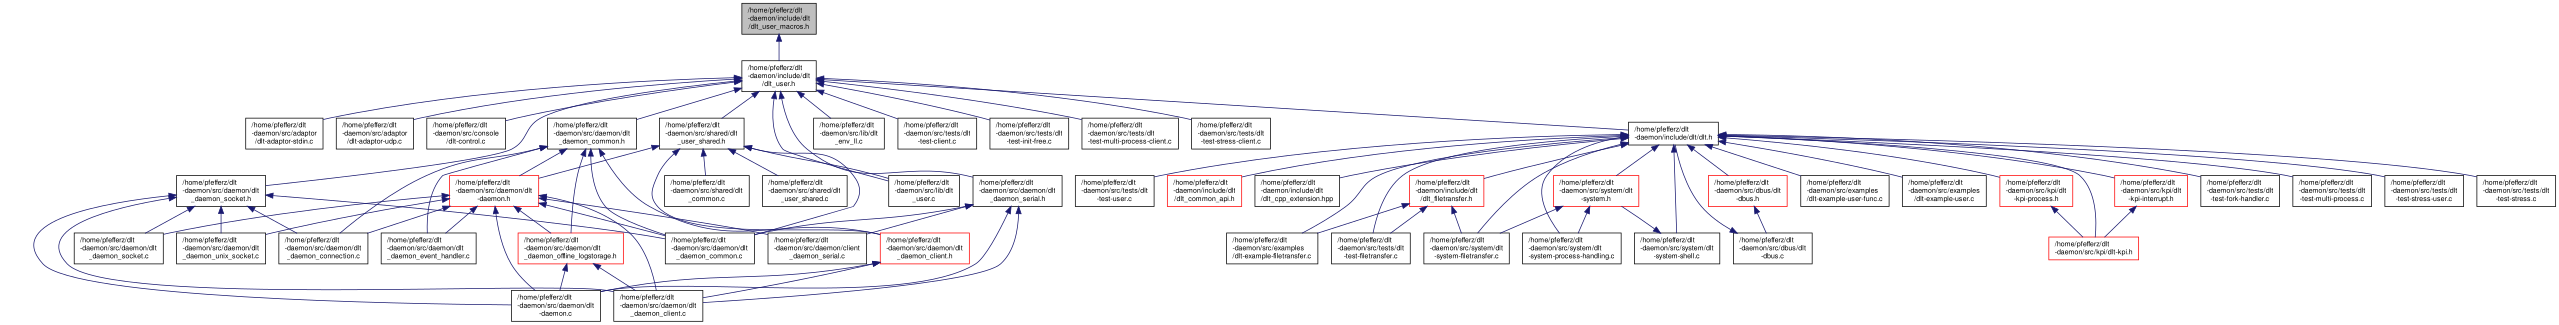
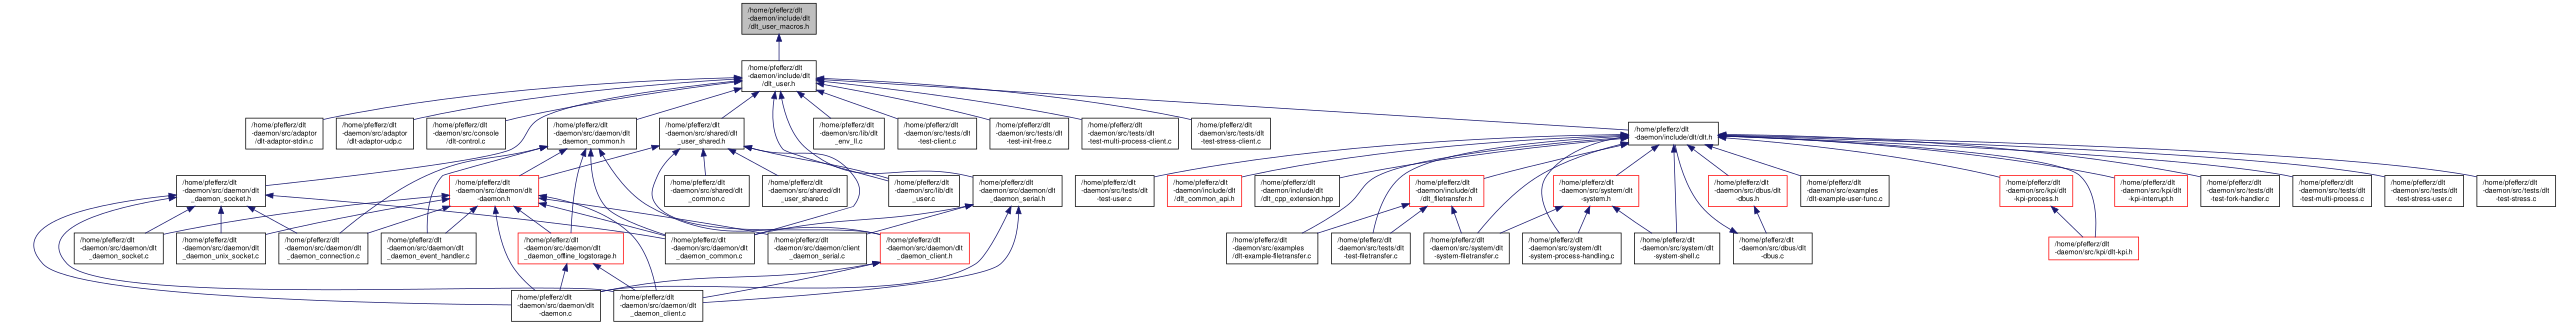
node "/home/pfefferz/dlt -daemon/src/examples /dlt-example-user.c": removed
edge "/home/pfefferz/dlt -daemon/src/system/dlt -system.h" -> "/home/pfefferz/dlt -daemon/src/system/dlt -system-shell.c": reversed
edge "/home/pfefferz/dlt -daemon/src/kpi/dlt-kpi.h" -> "/home/pfefferz/dlt -daemon/src/kpi/dlt -kpi-interrupt.h": removed
